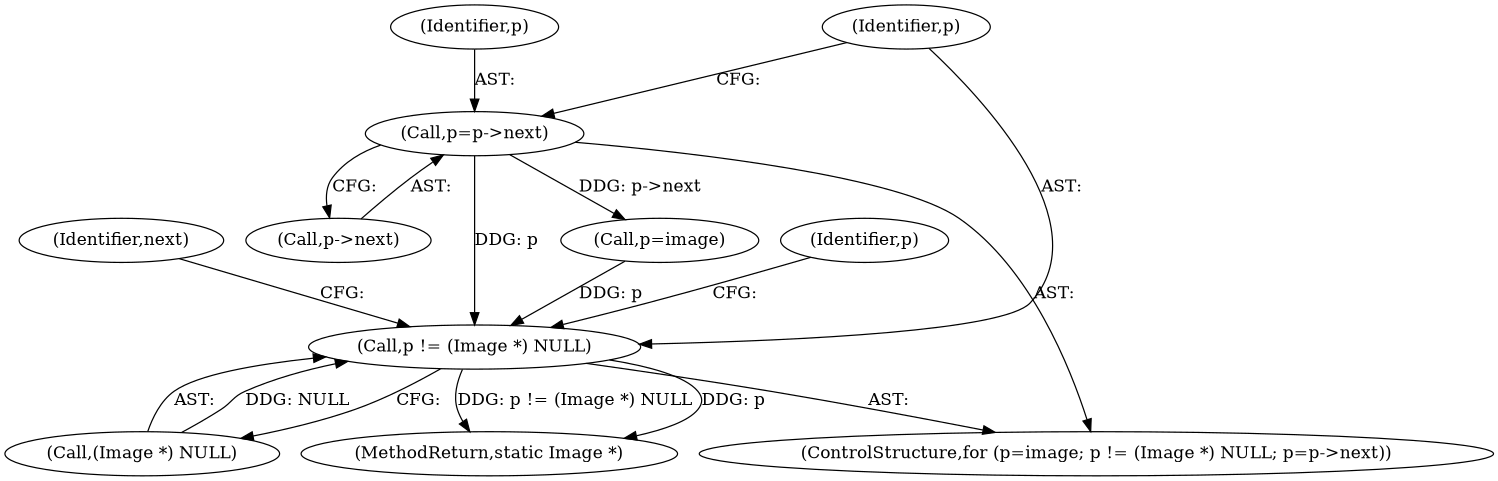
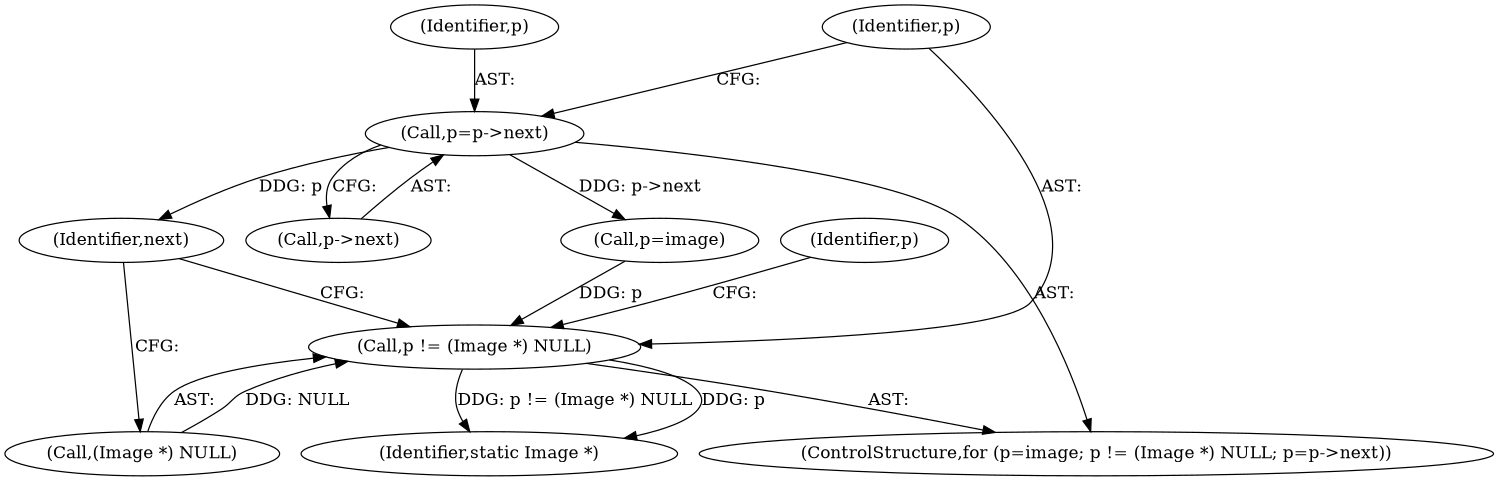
edge "(Call,p=p->next)" -> "(Call,p != (Image *) NULL)": now "(Call,p=p->next)" -> "(Identifier,next)"
edge "(Call,p != (Image *) NULL)" -> "(Call,(Image *) NULL)": now "(Identifier,next)" -> "(Call,(Image *) NULL)"
node "(MethodReturn,static Image *)": label "(MethodReturn,static Image *)" -> "(Identifier,static Image *)"
